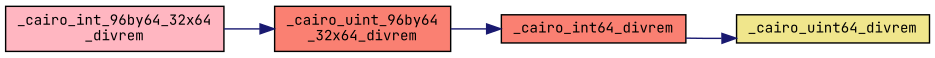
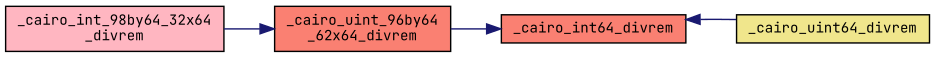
node "_cairo_int_96by64_32x64 _divrem": label "_cairo_int_96by64_32x64 _divrem" -> "_cairo_int_98by64_32x64 _divrem"
node "_cairo_uint_96by64 _32x64_divrem": label "_cairo_uint_96by64 _32x64_divrem" -> "_cairo_uint_96by64 _62x64_divrem"
edge "_cairo_int64_divrem" -> "_cairo_uint64_divrem": reversed
